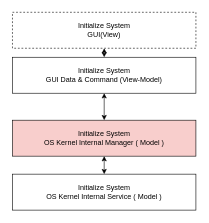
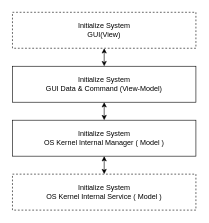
node "Initialize System GUI Data & Command (View-Model)": moved (104, 75) -> (104, 84)
node "Initialize System OS Kernel Internal Manager ( Model )": fillcolor #f8cecc -> #ffffff
node "Initialize System OS Kernel Internal Service ( Model )": style solid -> dashed
